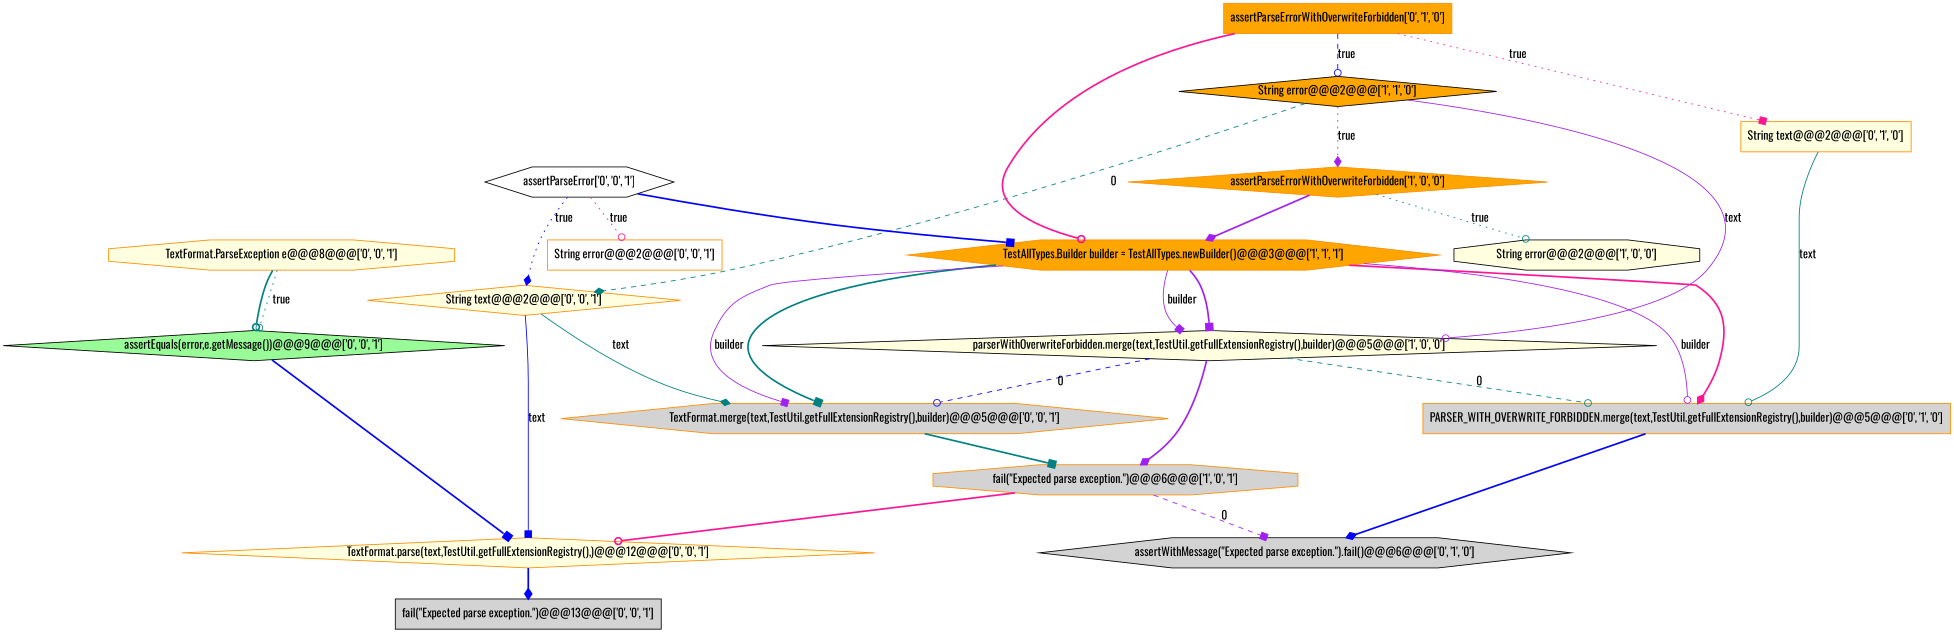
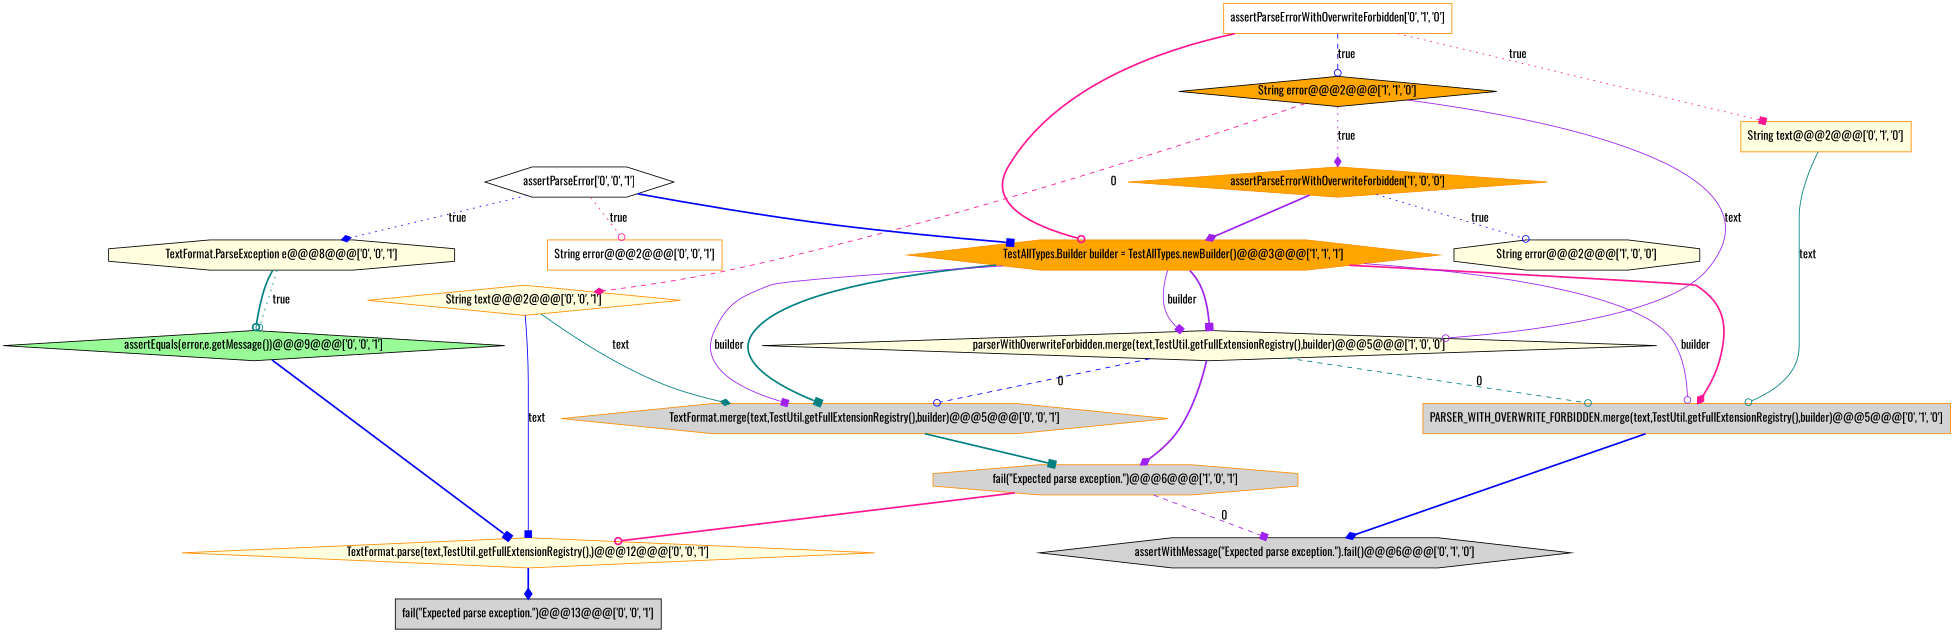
node "assertParseErrorWithOverwriteForbidden['0', '1', '0']": fillcolor orange -> white
edge "String error@@@2@@@['1', '1', '0']" -> "String text@@@2@@@['0', '0', '1']": color teal -> deeppink
edge "assertParseErrorWithOverwriteForbidden['1', '0', '0']" -> "String error@@@2@@@['1', '0', '0']": color teal -> blue
edge "assertParseError['0', '0', '1']" -> "String text@@@2@@@['0', '0', '1']": now "assertParseError['0', '0', '1']" -> "TextFormat.ParseException e@@@8@@@['0', '0', '1']"
node "TextFormat.ParseException e@@@8@@@['0', '0', '1']": color darkorange -> black
